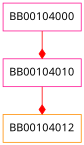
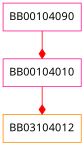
node "BB00104000": label "BB00104000" -> "BB00104090"
node "BB00104012": label "BB00104012" -> "BB03104012"
